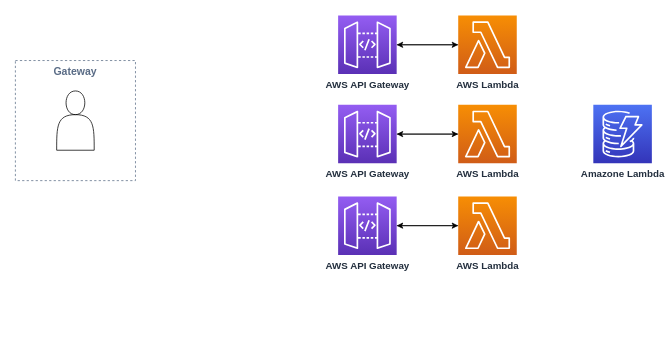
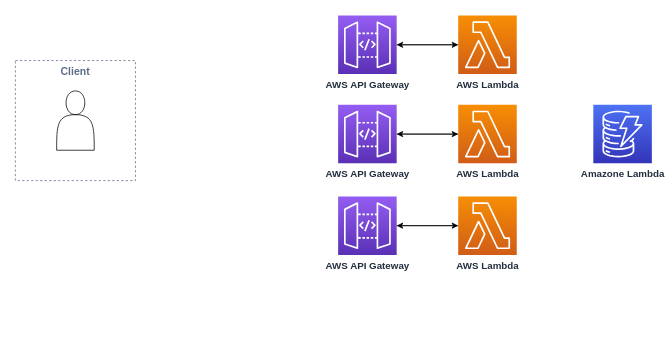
node "Gateway": label "Gateway" -> "Client"
